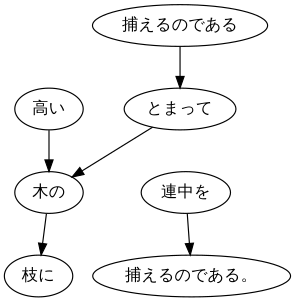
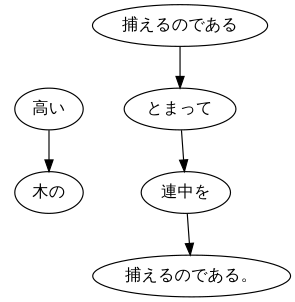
edge "とまって" -> "木の": now "とまって" -> "連中を"
node "枝に": removed
